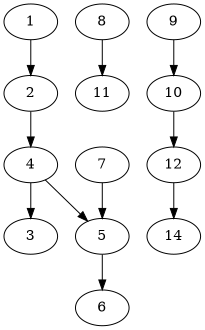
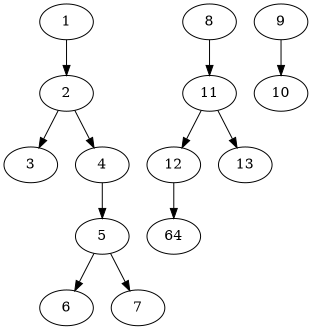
edge "10" -> "12": now "11" -> "12"
node "13": added
edge "4" -> "3": now "2" -> "3"
edge "7" -> "5": reversed
node "14": label "14" -> "64"
